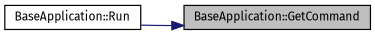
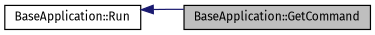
edge "BaseApplication::Run" -> "BaseApplication::GetCommand": reversed
